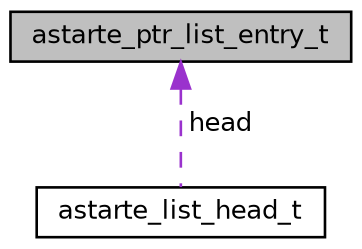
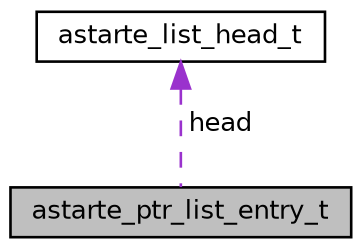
edge "astarte_list_head_t" -> "astarte_ptr_list_entry_t": reversed
